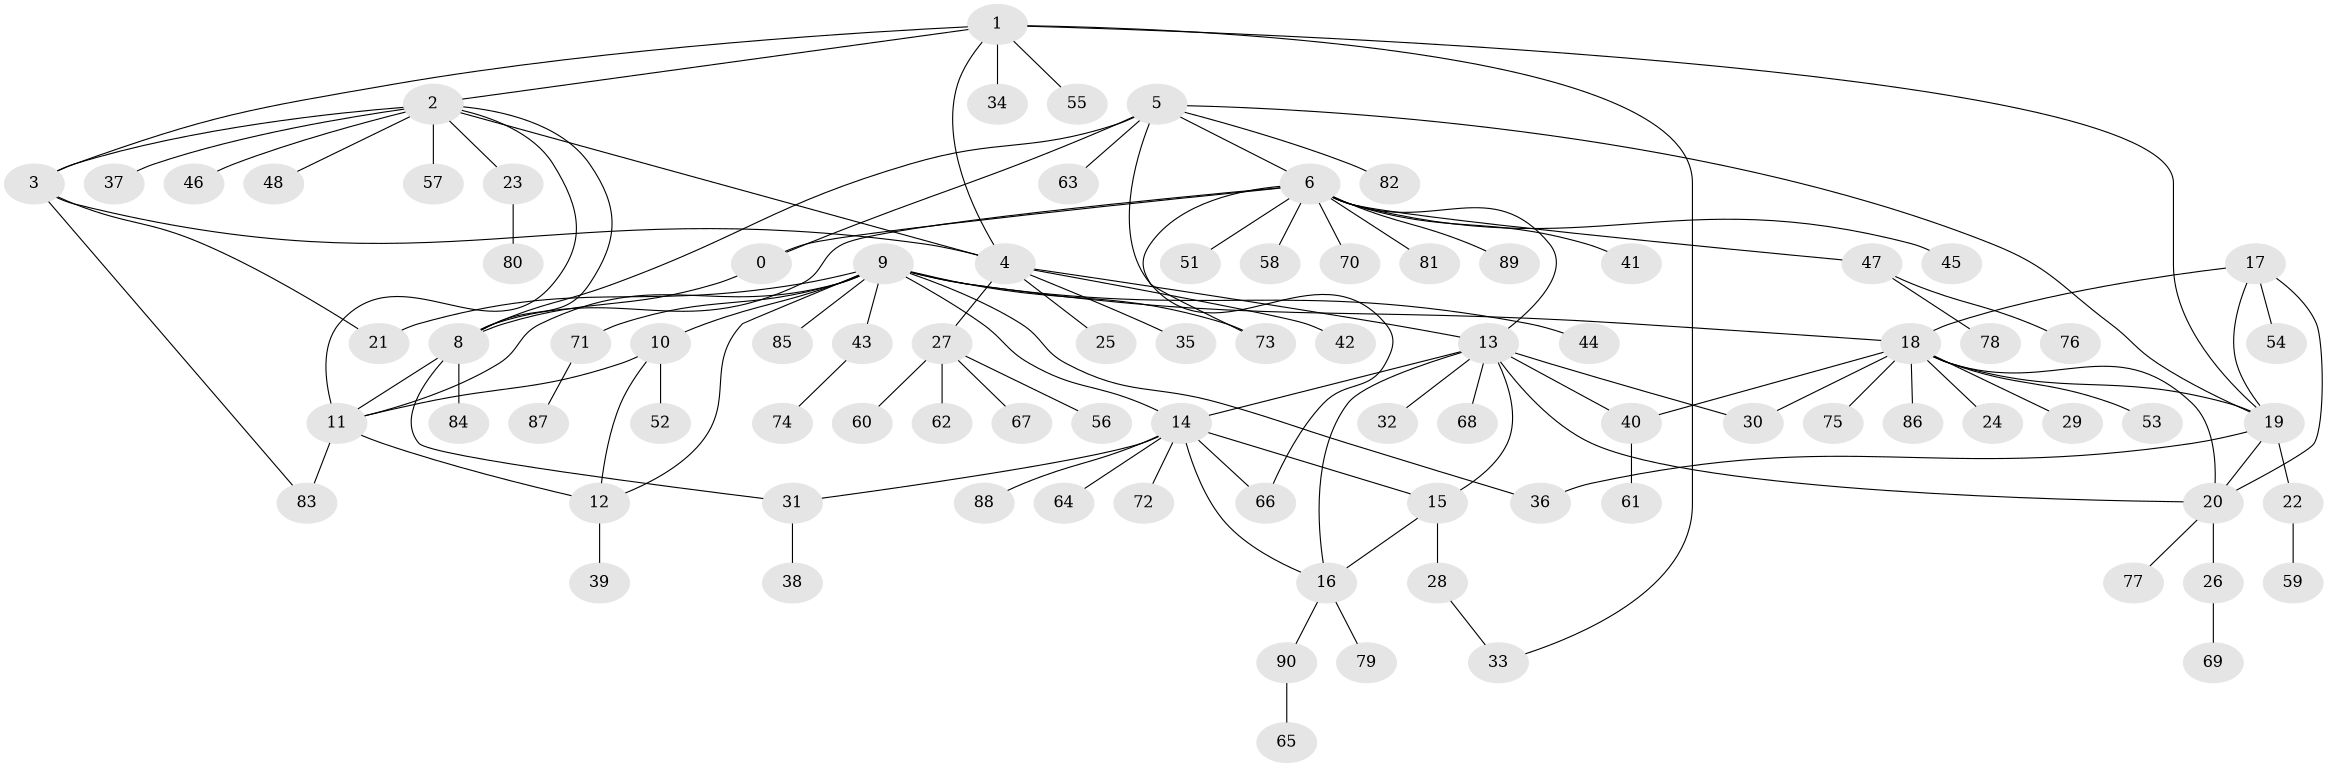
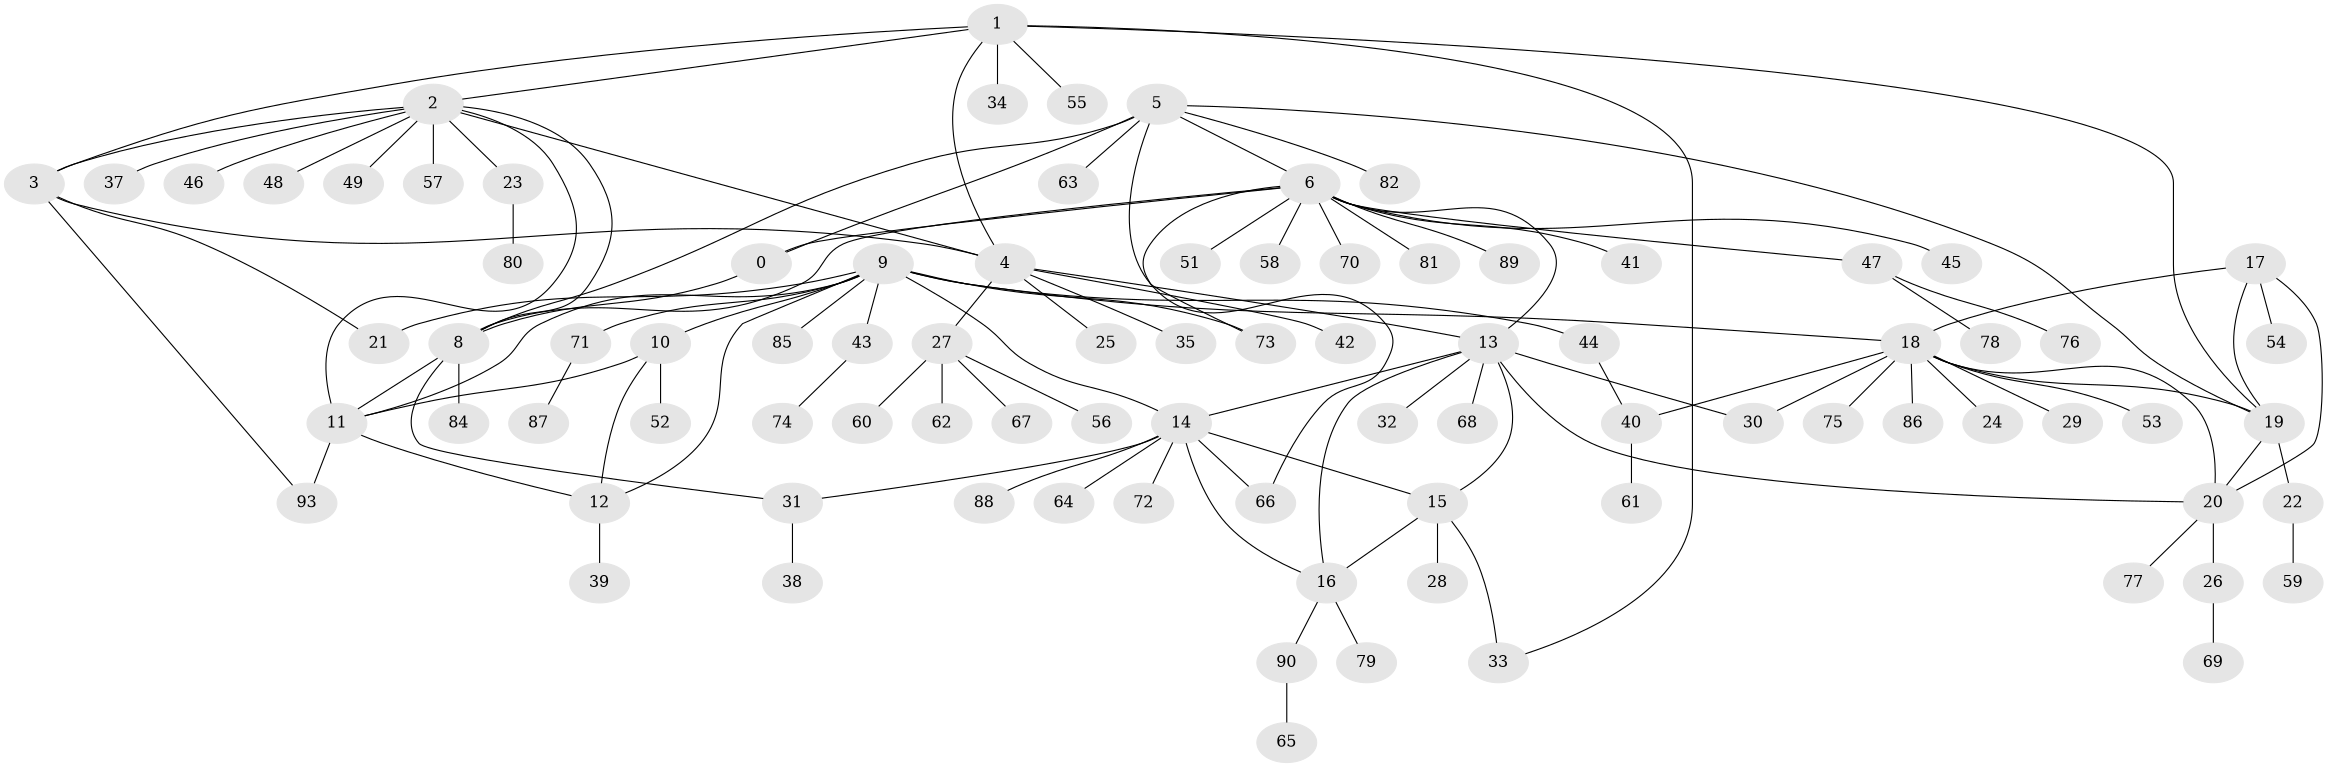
node "49": added
edge "13" -- "40": now "44" -- "40"
node "83": label "83" -> "93"
node "36": removed
edge "28" -- "33": now "15" -- "33"
